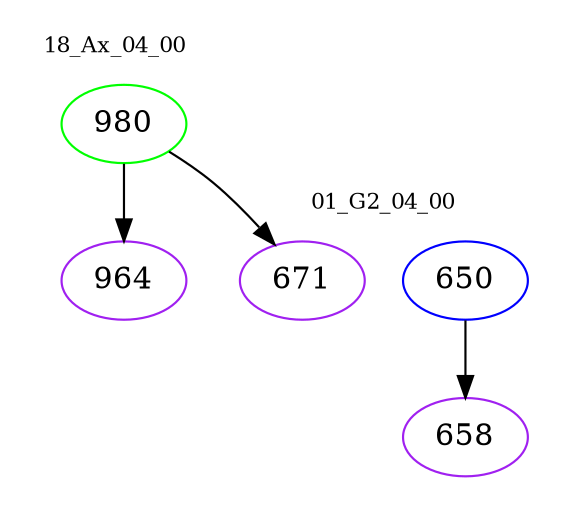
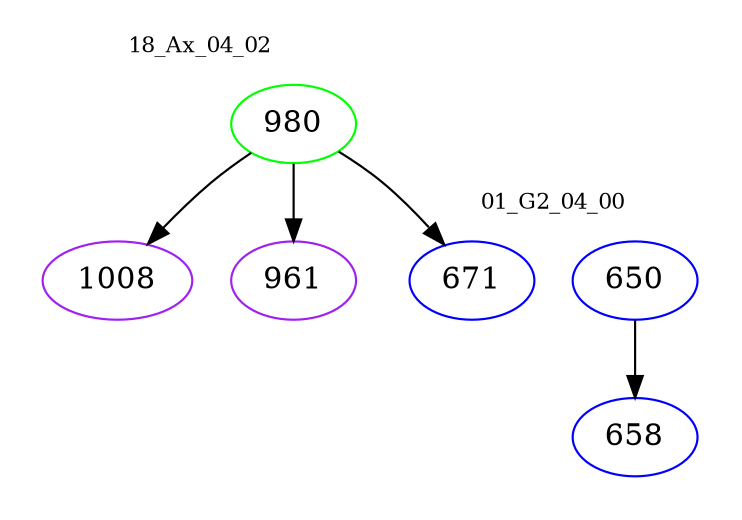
cluster "18_Ax_04_00": label "18_Ax_04_00" -> "18_Ax_04_02"
node "1008": added
node "964": label "964" -> "961"
node "671": color purple -> blue
node "658": color purple -> blue
